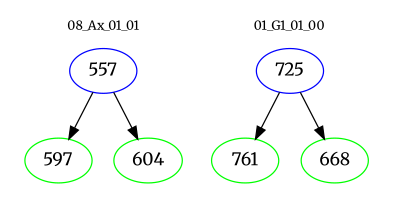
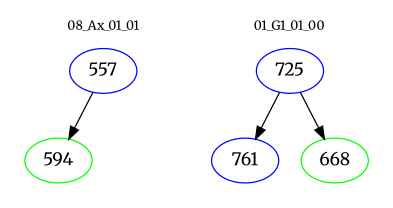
node "597": label "597" -> "594"
node "604": removed
node "761": color green -> blue
